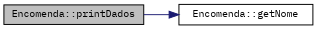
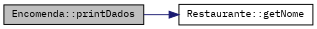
node "Encomenda::getNome": label "Encomenda::getNome" -> "Restaurante::getNome"
